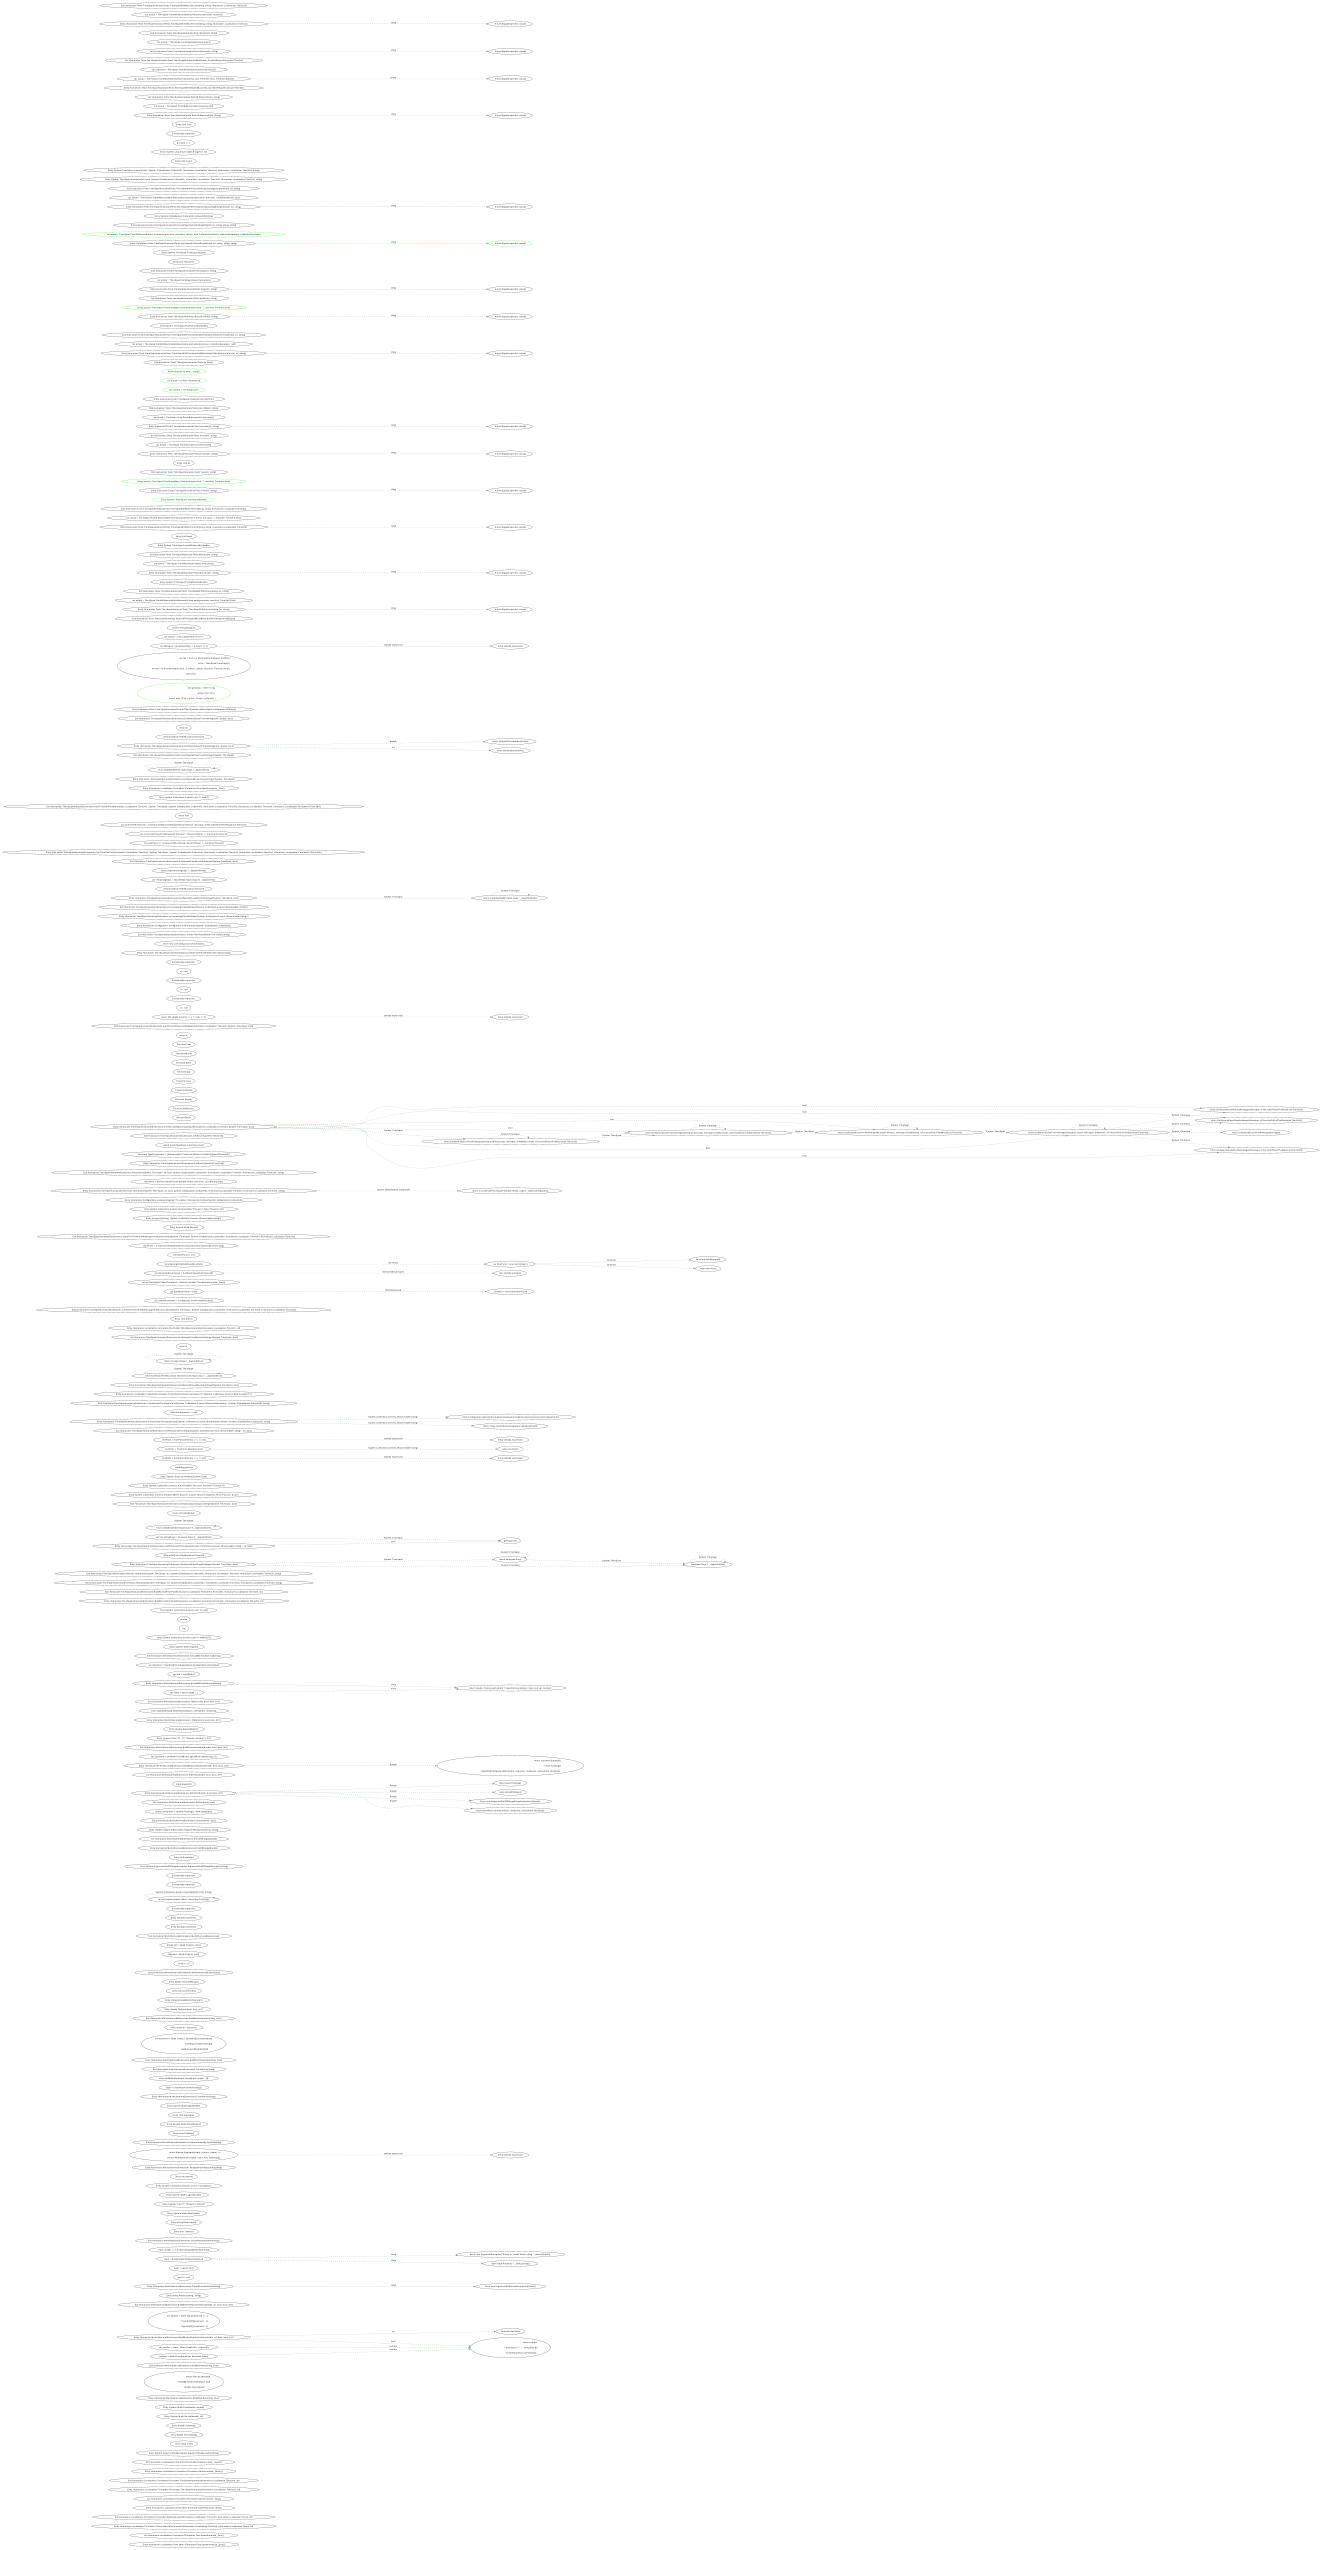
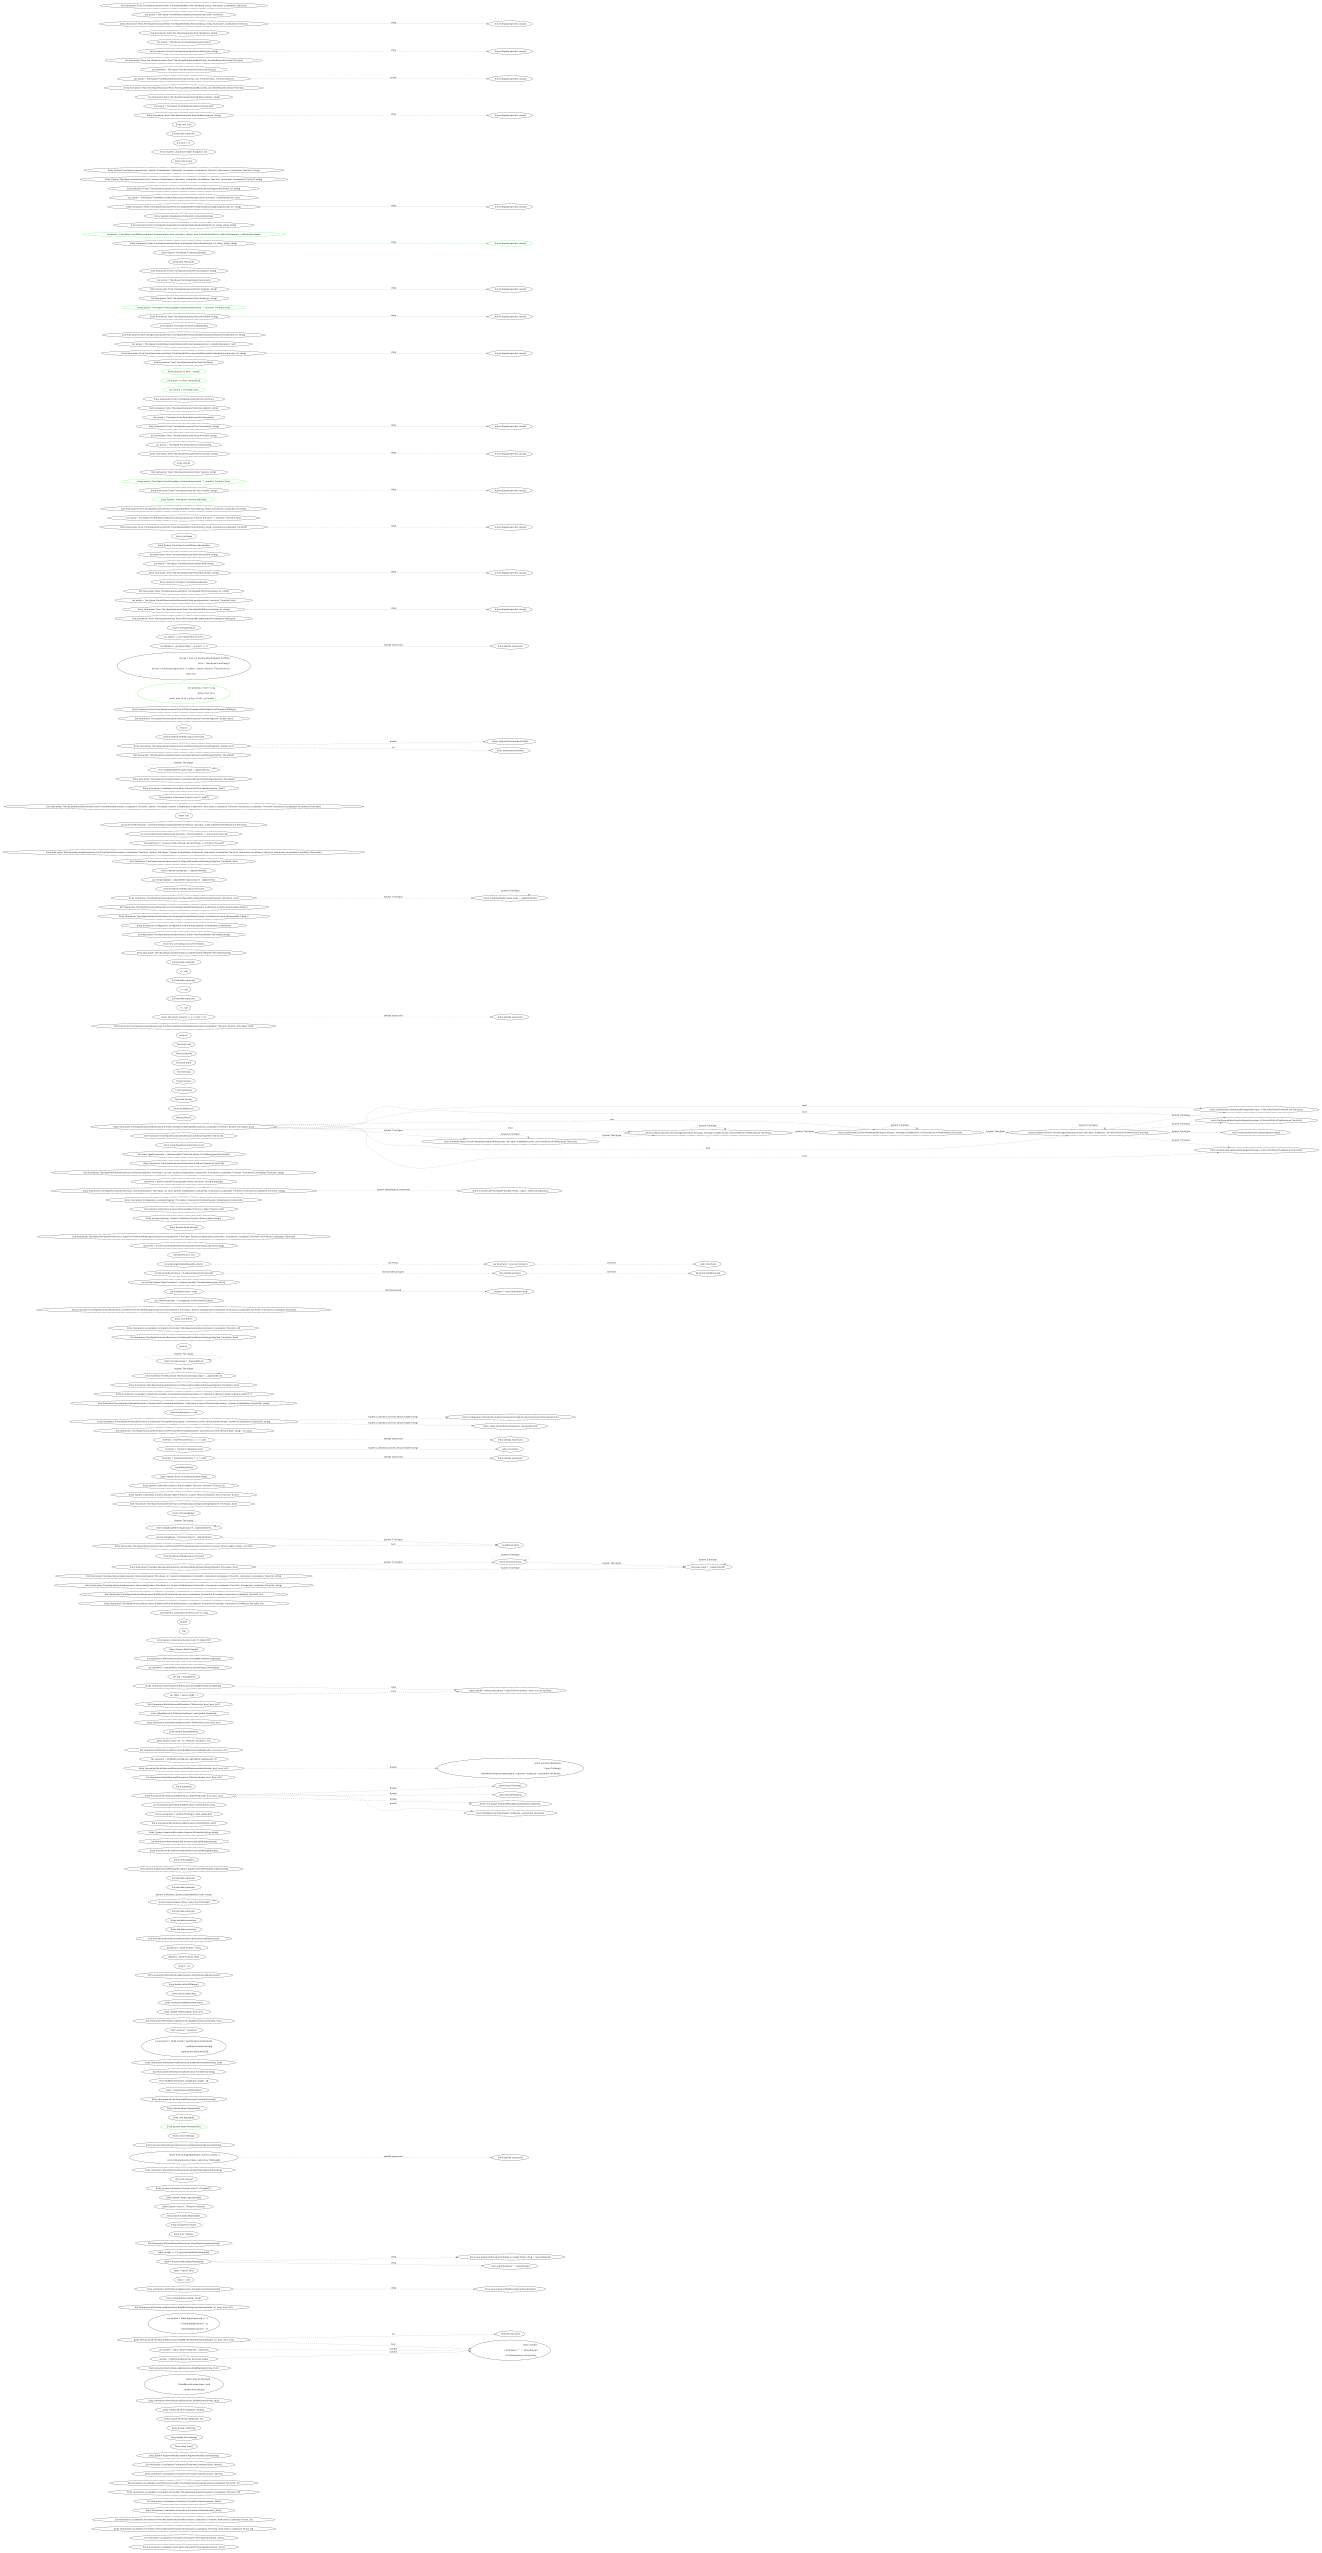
edge "var timeParts = new List<string>()" -> "timeParts.Add(timepart)": now "timeUnitsEnumTypes" -> "timeParts.Add(timepart)"
node "getExponent": label "getExponent" -> "countEmptyUnits"
node "Entry System.Math.Floor(double)": color black -> green
